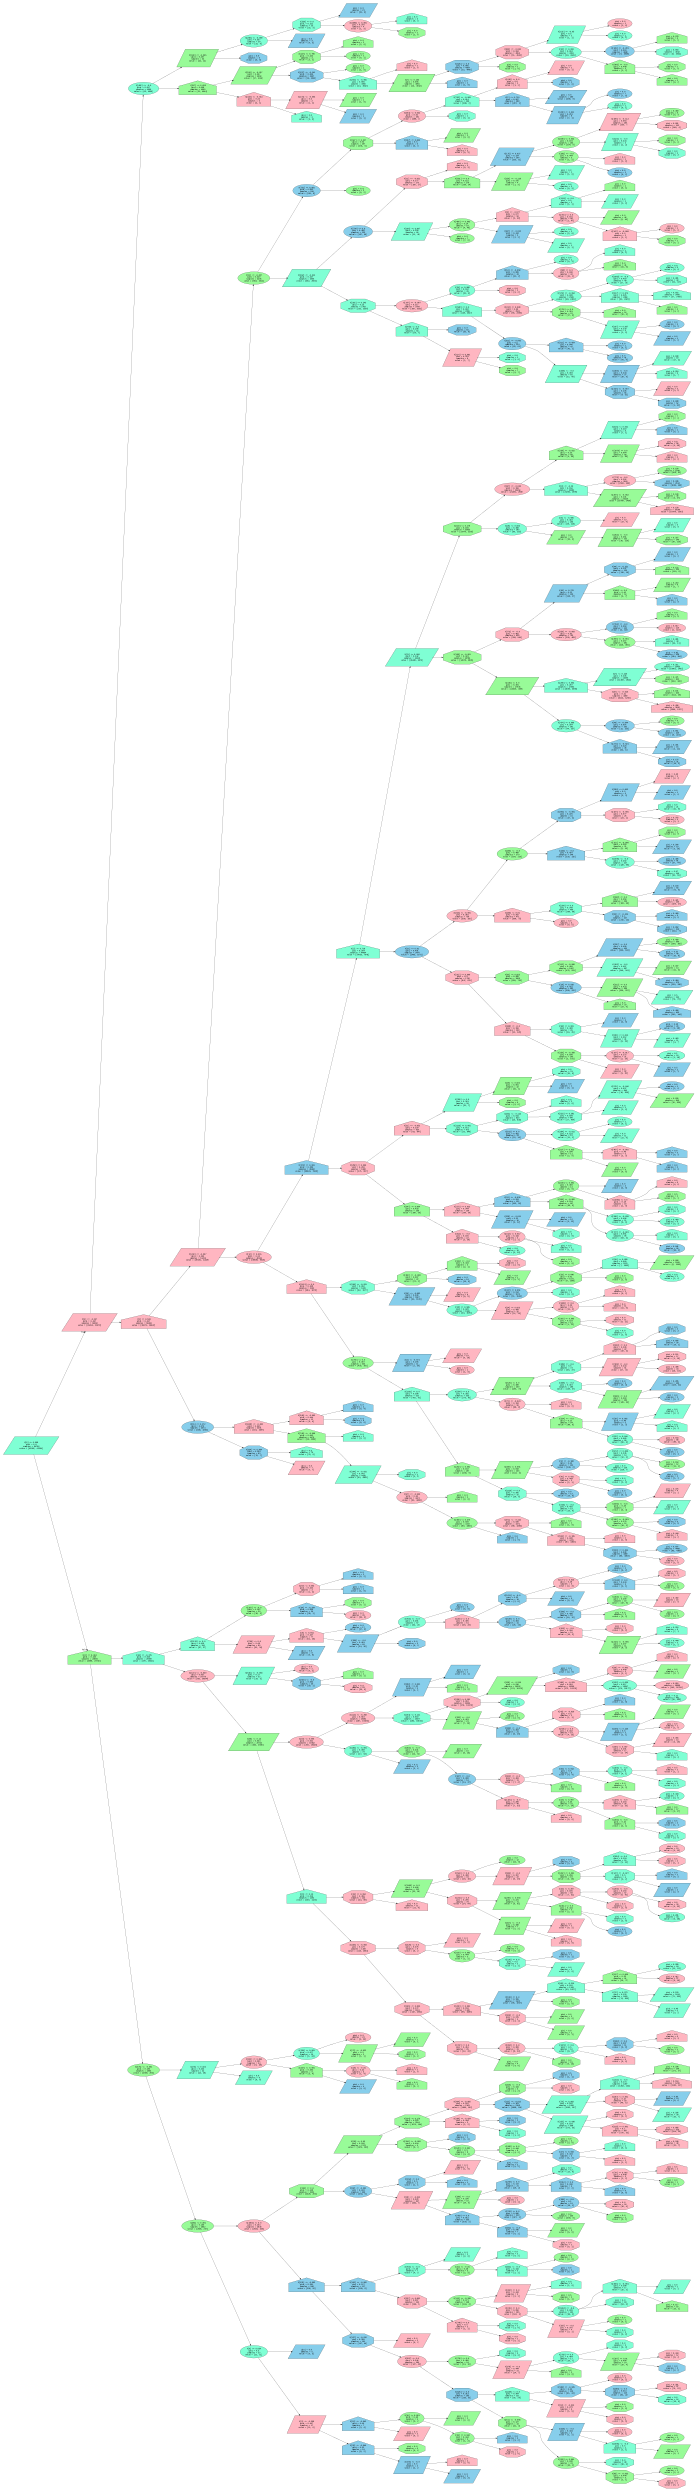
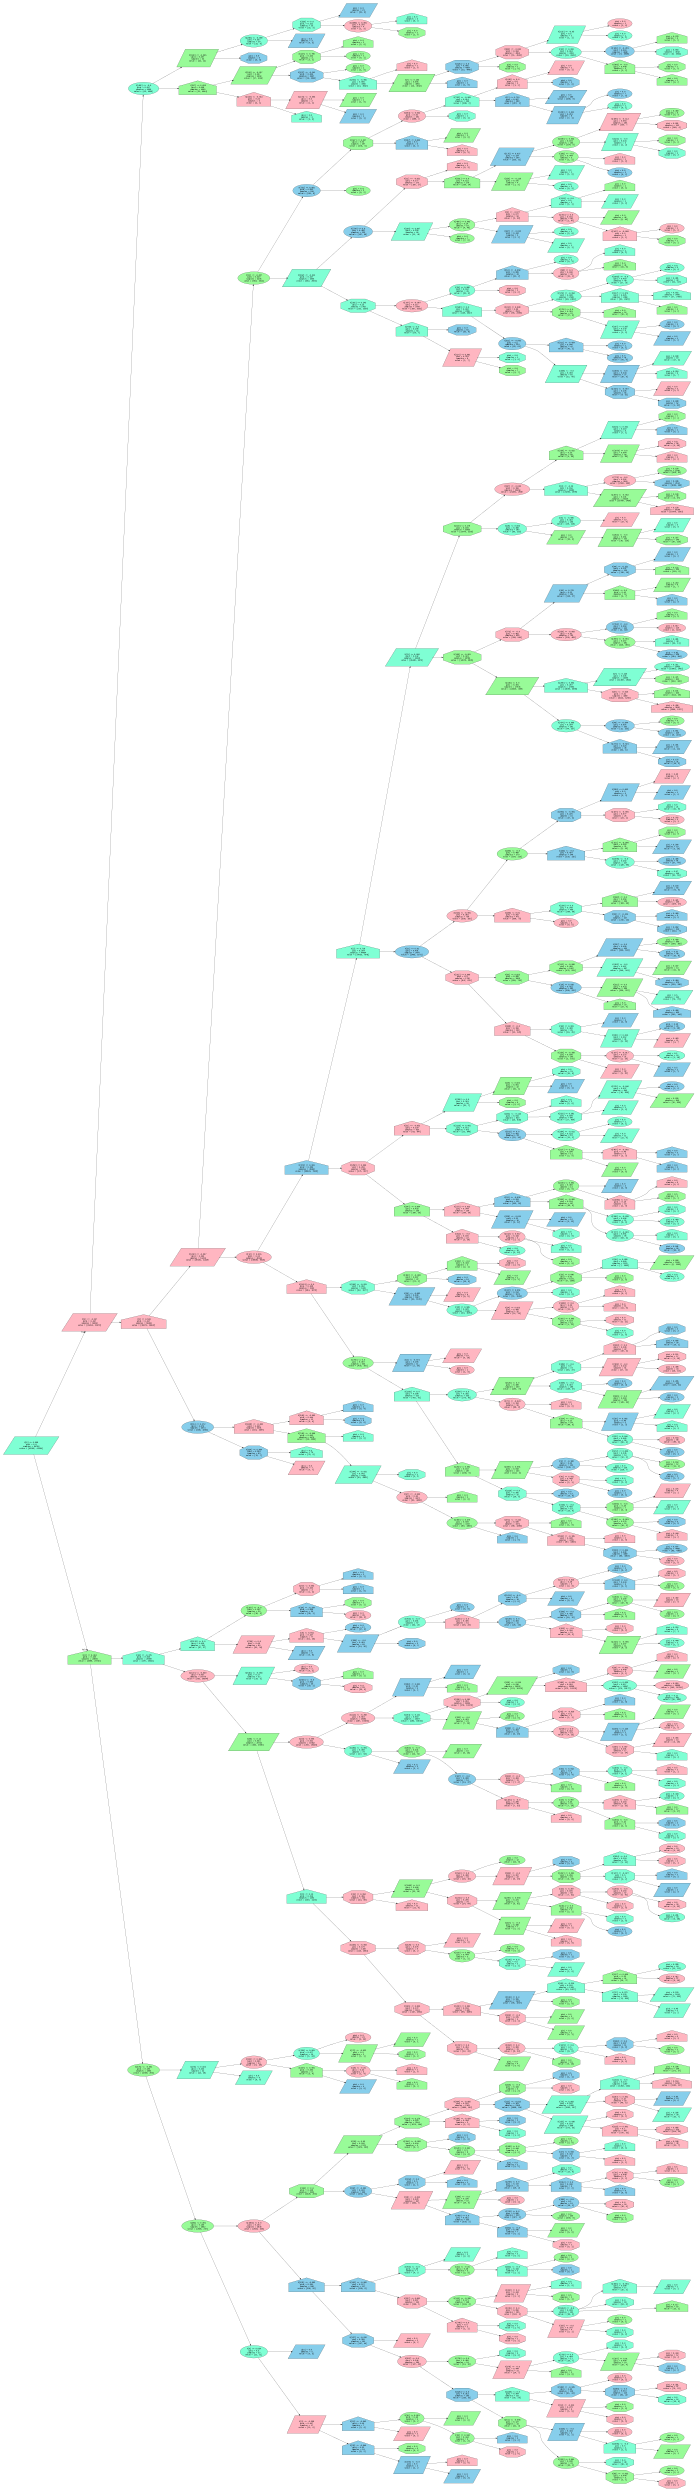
node "gini = 0.463 samples = 11 value = [4, 7]": fillcolor aquamarine -> lightpink
edge "X[469] <= -0.001 gini = 0.208 samples = 17 value = [15, 2]" -> "gini = 0.117 samples = 16 value = [15, 1]": now "X[1094] <= -0.0 gini = 0.039 samples = 101 value = [99, 2]" -> "gini = 0.117 samples = 16 value = [15, 1]"
